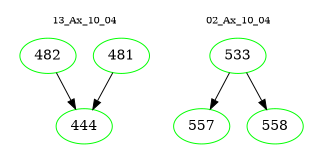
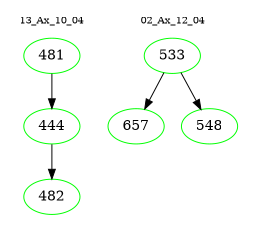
cluster "02_Ax_10_04": label "02_Ax_10_04" -> "02_Ax_12_04"
edge "482" -> "444": reversed
node "557": label "557" -> "657"
node "558": label "558" -> "548"
